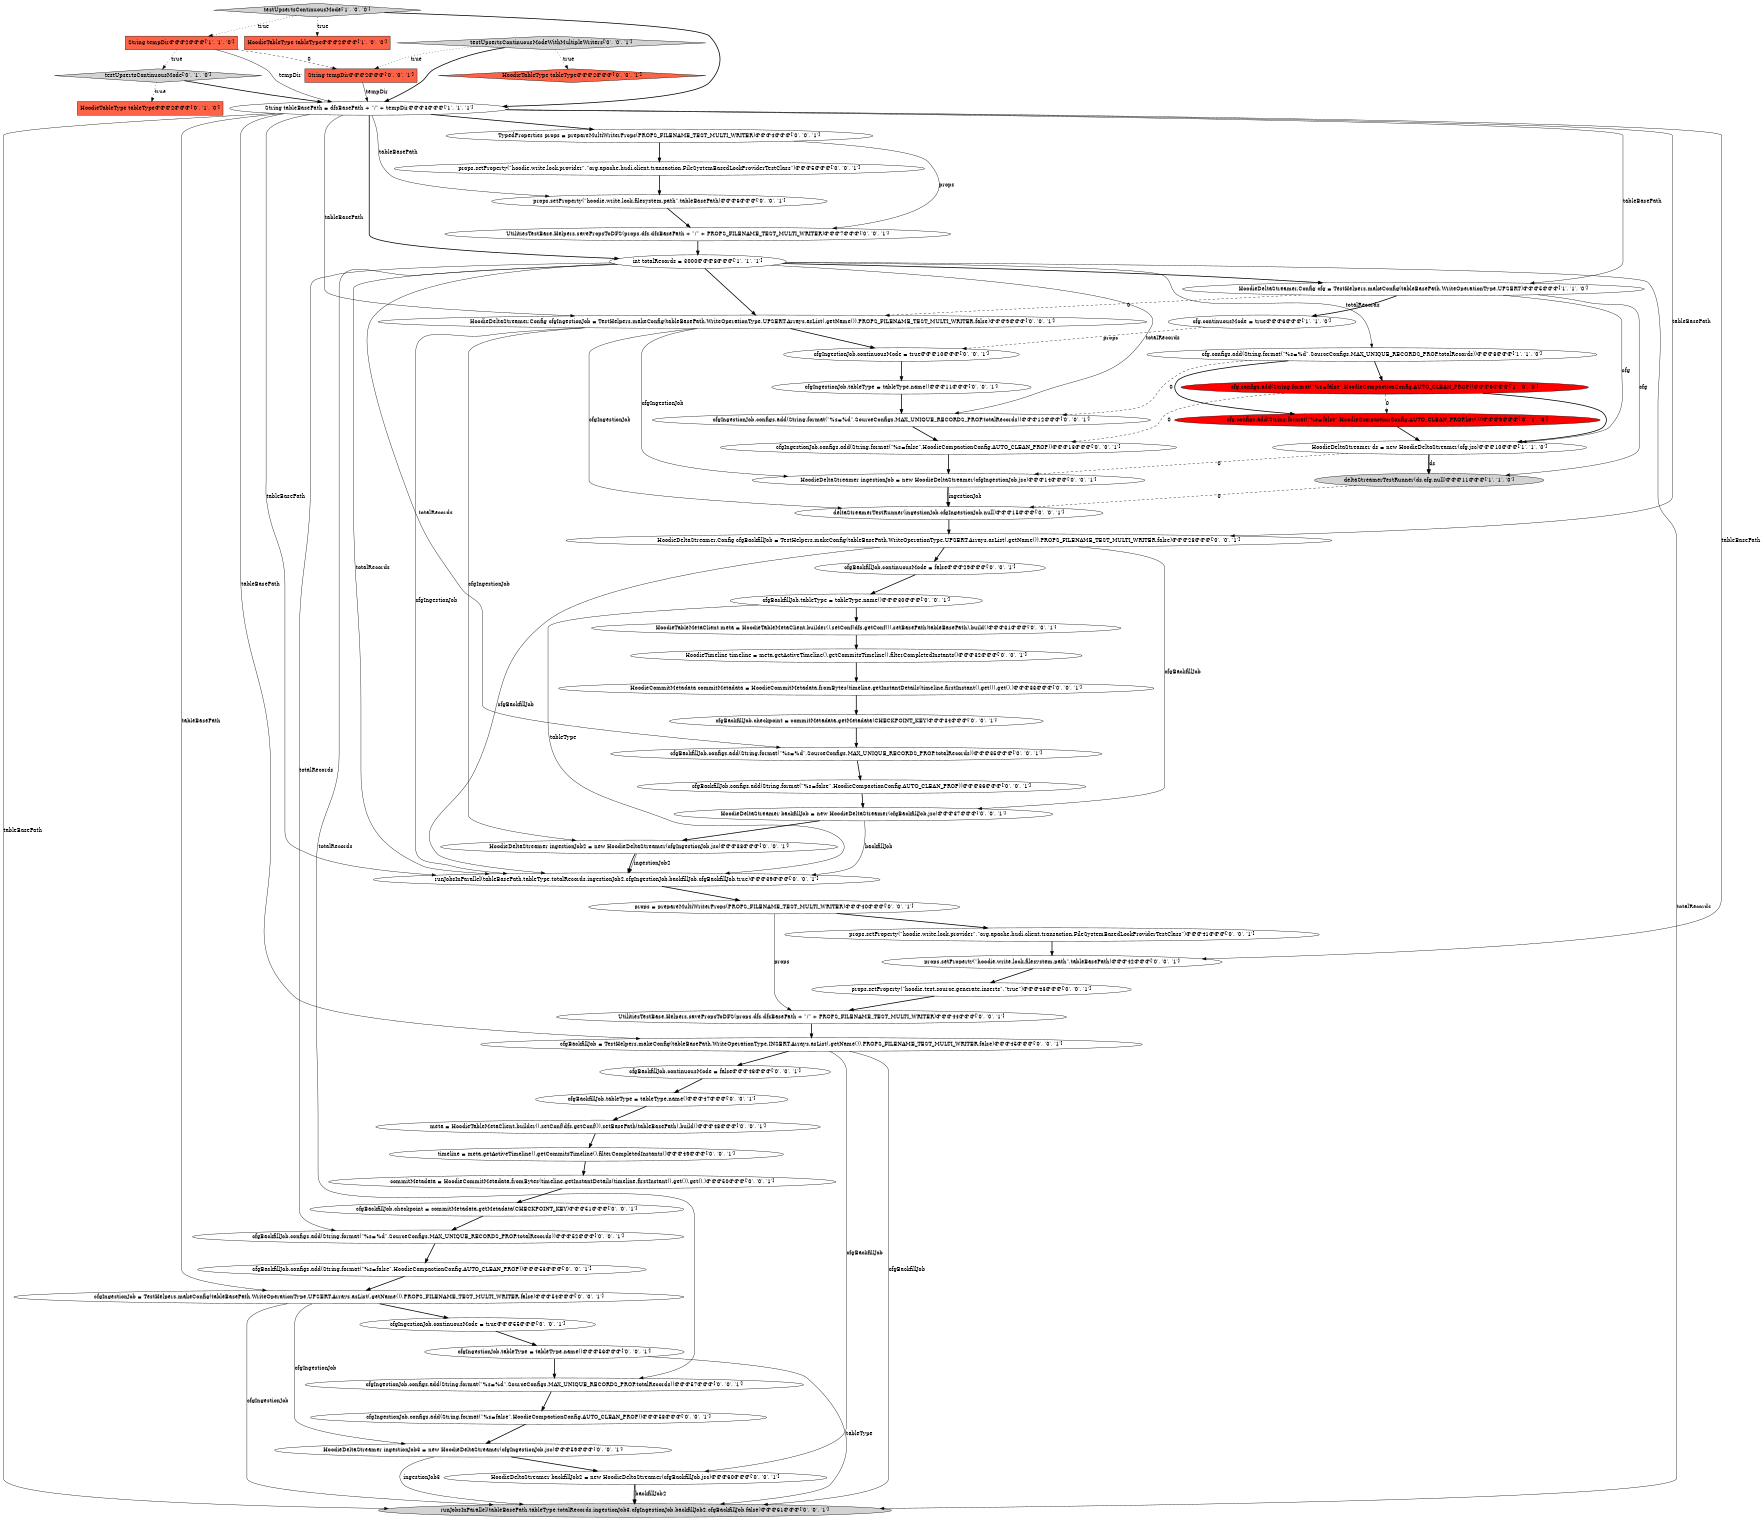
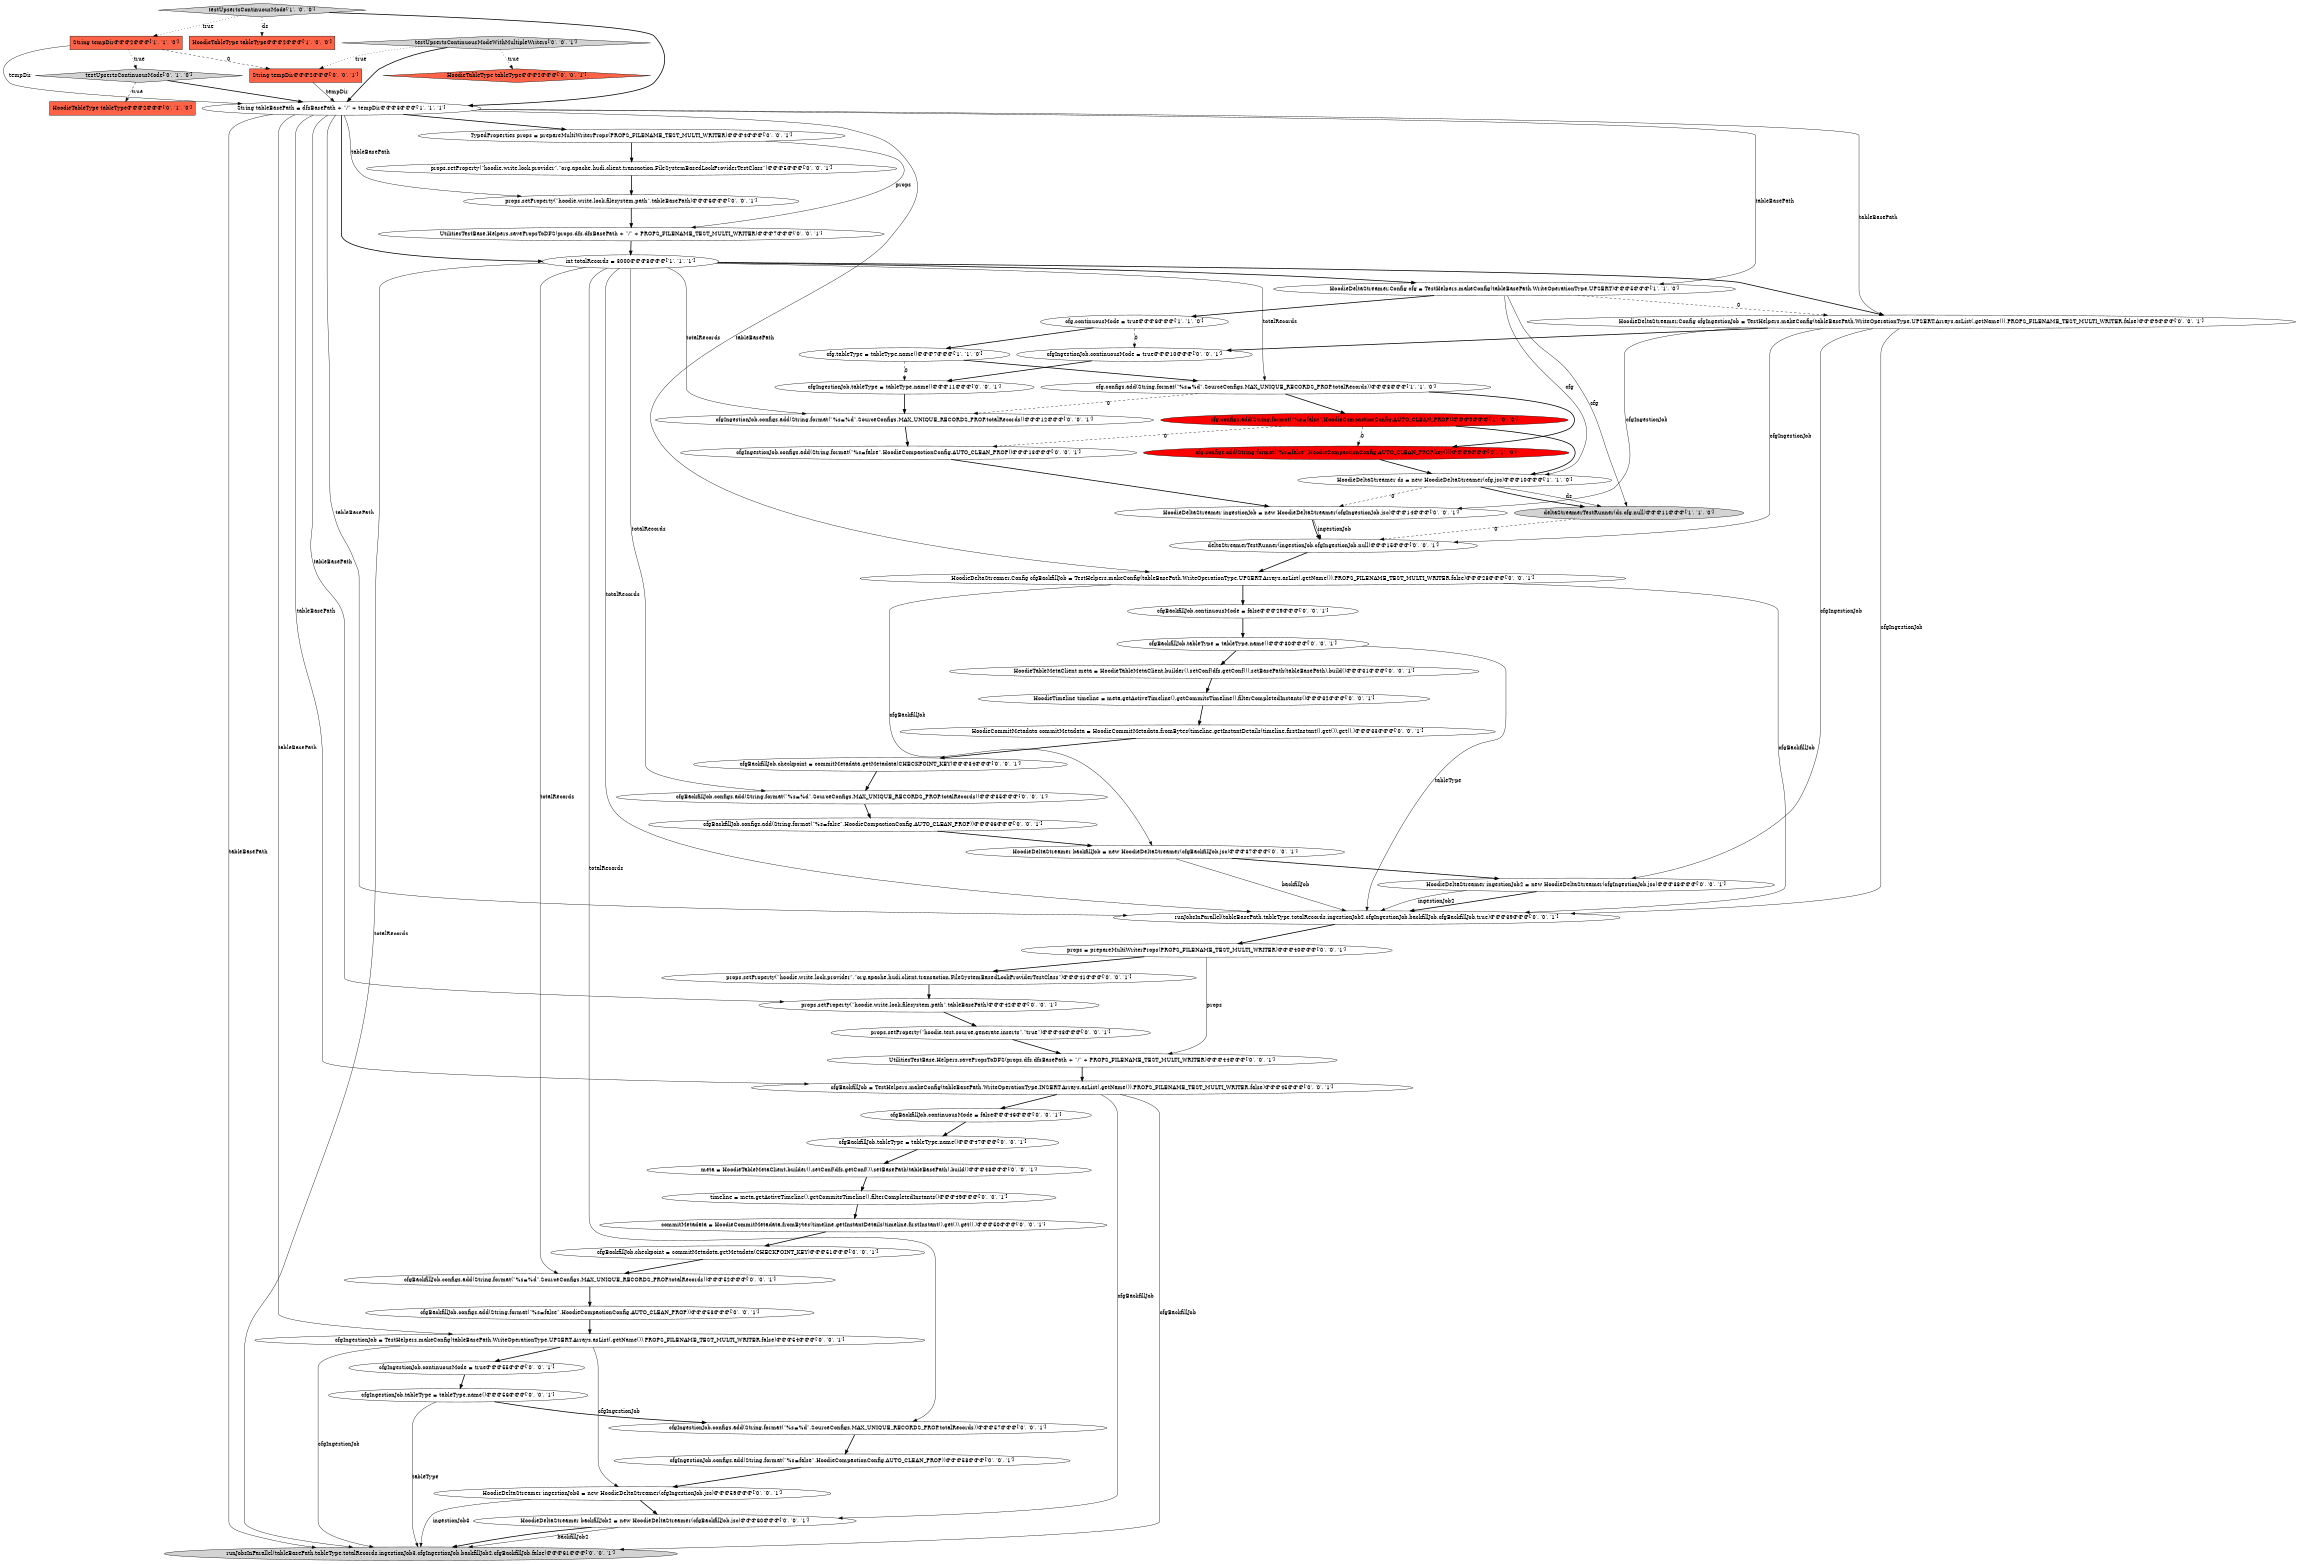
edge "testUpsertsContinuousMode['1', '0', '0']" -> "HoodieTableType tableType@@@2@@@['1', '0', '0']": label "true" -> "ds"
edge "testUpsertsContinuousMode['0', '1', '0']" -> "HoodieTableType tableType@@@2@@@['0', '1', '0']": style dotted -> dashed
edge "cfg.continuousMode = true@@@6@@@['1', '1', '0']" -> "cfgIngestionJob.continuousMode = true@@@10@@@['0', '0', '1']": label "props" -> "0"
node "cfg.tableType = tableType.name()@@@7@@@['1', '1', '0']": added
